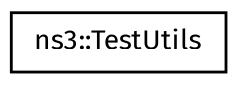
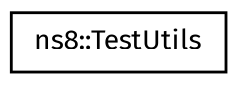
node "ns3::TestUtils": label "ns3::TestUtils" -> "ns8::TestUtils"
